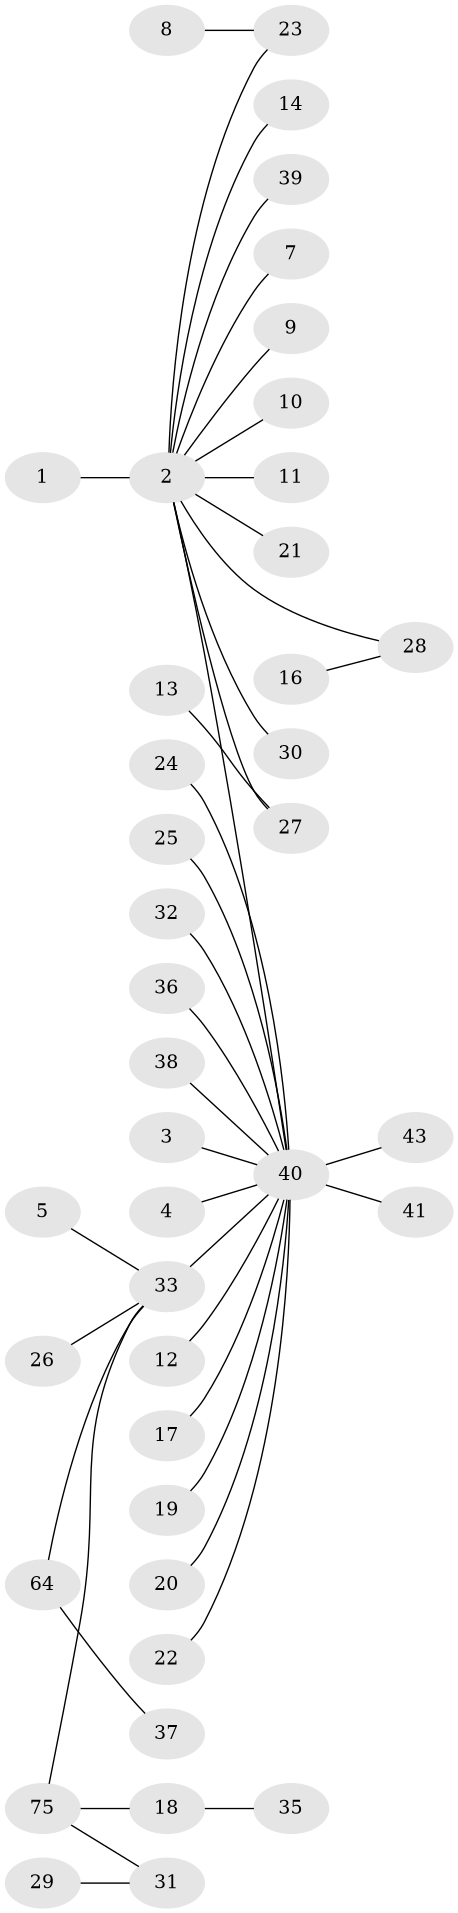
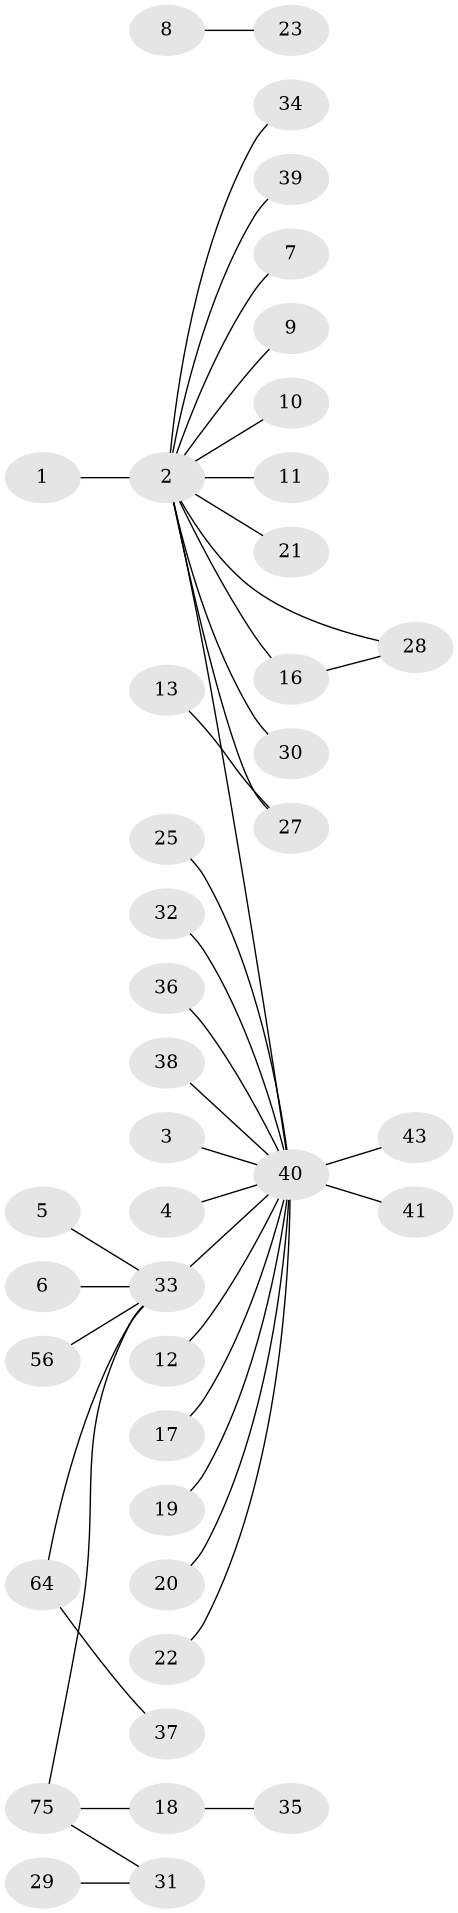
node "14": label "14" -> "34"
edge "23" -- "2": now "16" -- "2"
node "24": removed
node "6": added
node "26": label "26" -> "56"
